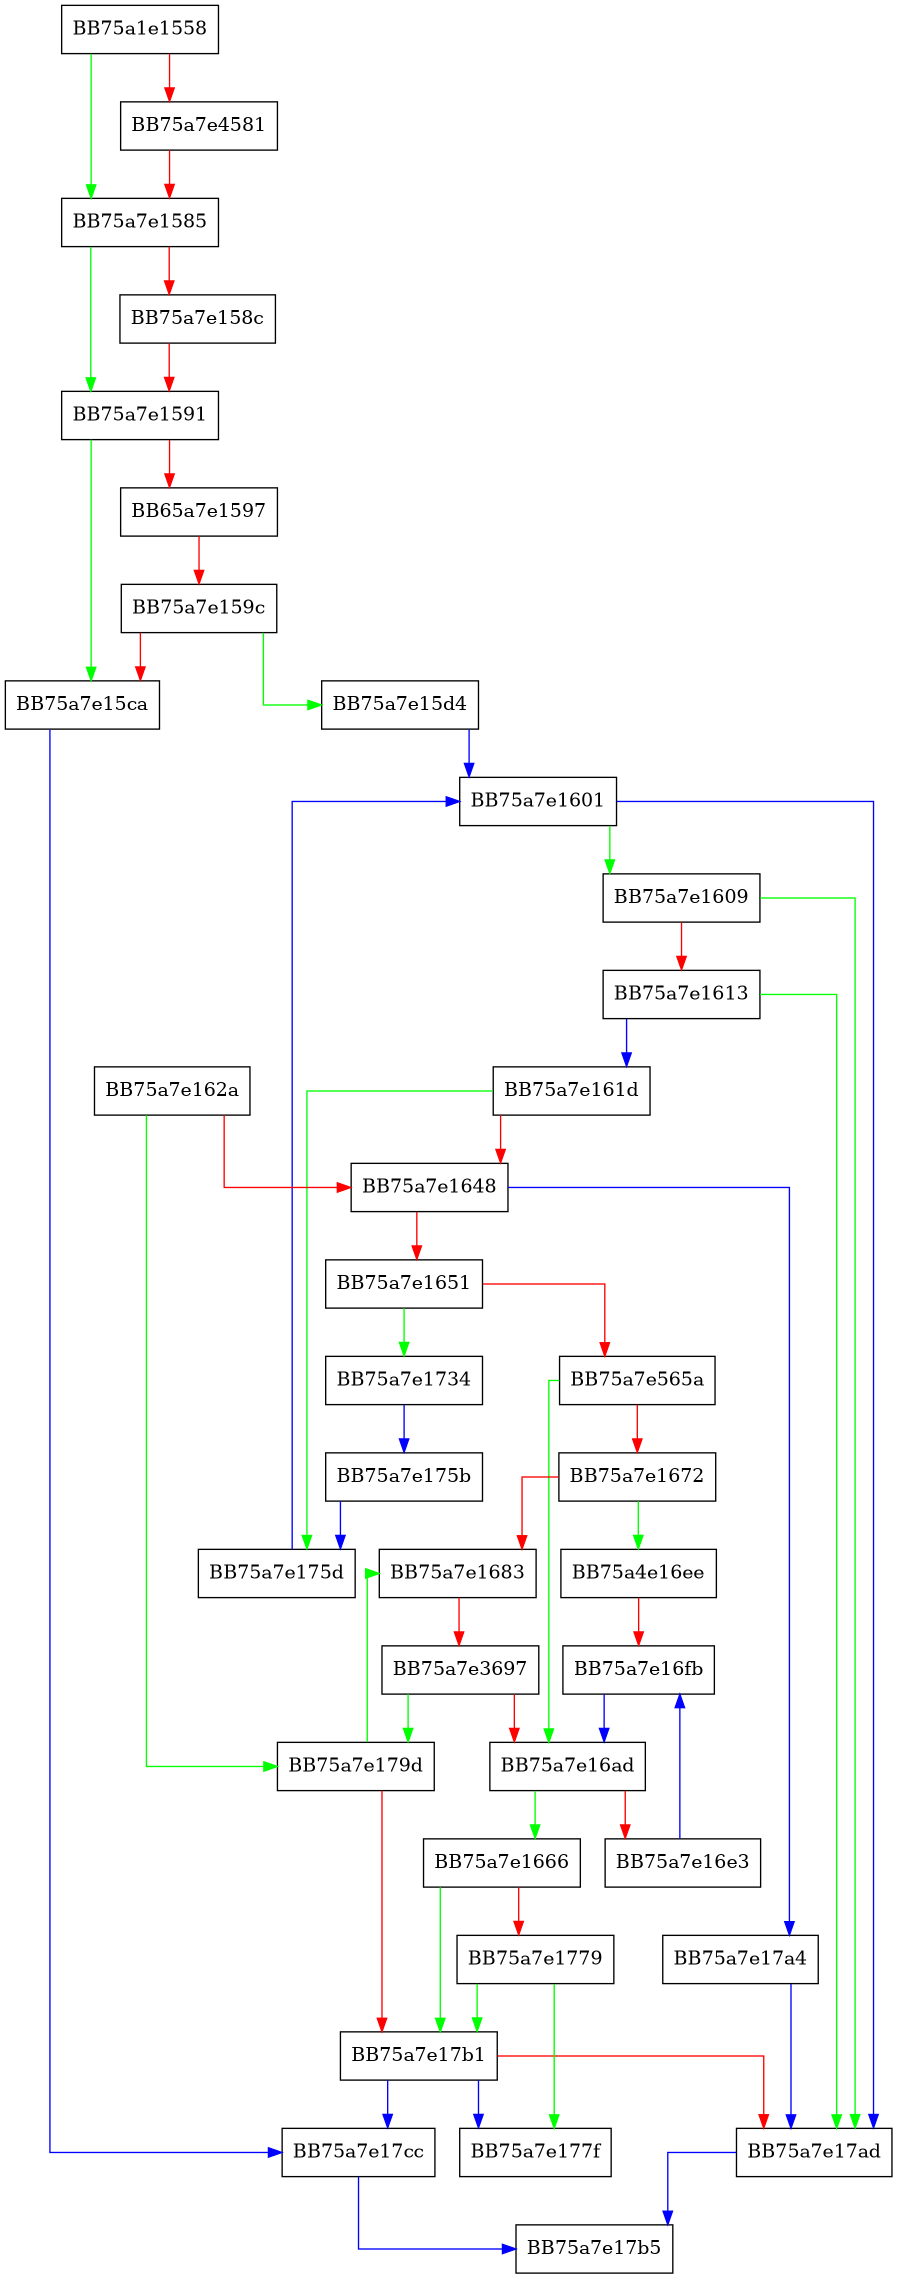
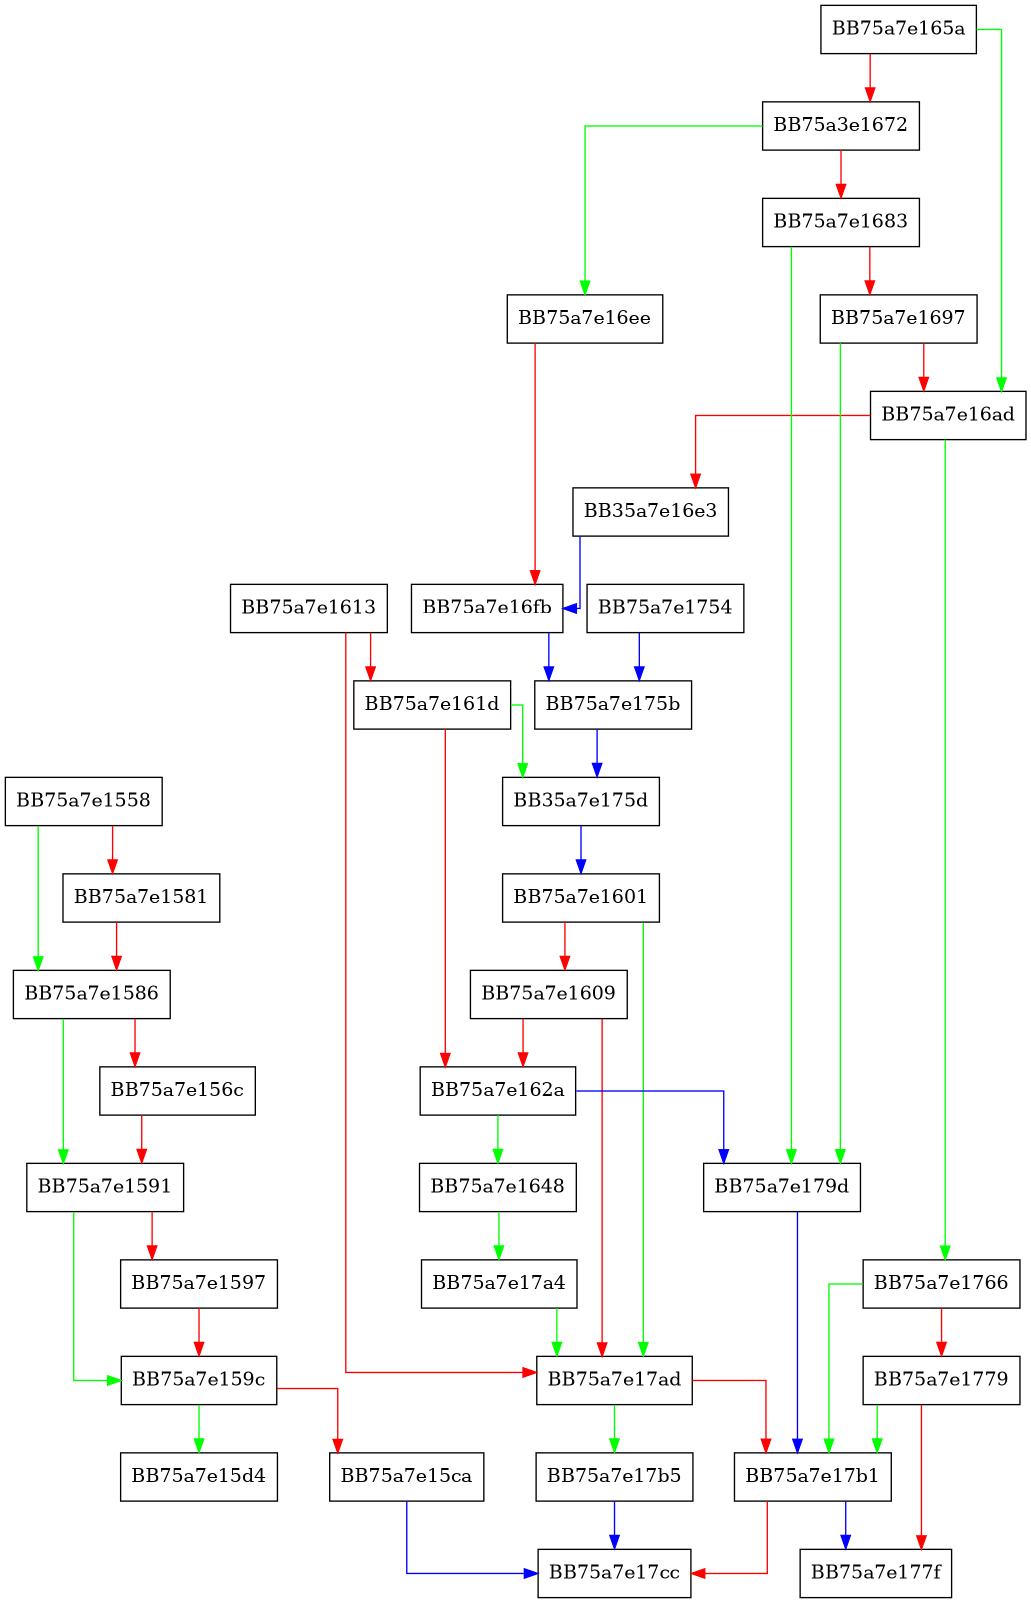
node "BB75a1e1558": label "BB75a1e1558" -> "BB75a7e1558"
node "BB75a7e4581": label "BB75a7e4581" -> "BB75a7e1581"
node "BB75a7e1585": label "BB75a7e1585" -> "BB75a7e1586"
node "BB75a7e158c": label "BB75a7e158c" -> "BB75a7e156c"
node "BB65a7e1597": label "BB65a7e1597" -> "BB75a7e1597"
edge "BB75a7e1591" -> "BB75a7e15ca": now "BB75a7e1591" -> "BB75a7e159c"
edge "BB75a7e15d4" -> "BB75a7e1601": removed
edge "BB75a7e1601" -> "BB75a7e1609": color green -> red
edge "BB75a7e1609" -> "BB75a7e1613": now "BB75a7e1609" -> "BB75a7e162a"
edge "BB75a7e1613" -> "BB75a7e161d": color blue -> red
edge "BB75a7e161d" -> "BB75a7e1648": now "BB75a7e161d" -> "BB75a7e162a"
edge "BB75a7e162a" -> "BB75a7e1648": color red -> green
node "BB75a7e1651": removed
edge "BB75a7e1601" -> "BB75a7e17ad": color blue -> green
node "BB75a7e1734": label "BB75a7e1734" -> "BB75a7e1754"
node "BB75a7e565a": label "BB75a7e565a" -> "BB75a7e165a"
edge "BB75a7e1648" -> "BB75a7e17a4": color blue -> green
edge "BB75a7e1609" -> "BB75a7e17ad": color green -> red
node "BB75a7e1672": label "BB75a7e1672" -> "BB75a3e1672"
edge "BB75a7e162a" -> "BB75a7e179d": color green -> blue
edge "BB75a7e1613" -> "BB75a7e17ad": color green -> red
node "BB75a7e175d": label "BB75a7e175d" -> "BB35a7e175d"
node "BB75a4e16ee": label "BB75a4e16ee" -> "BB75a7e16ee"
edge "BB75a7e179d" -> "BB75a7e1683": reversed
node "BB75a7e3697": label "BB75a7e3697" -> "BB75a7e1697"
edge "BB75a7e16fb" -> "BB75a7e16ad": now "BB75a7e16fb" -> "BB75a7e175b"
node "BB75a7e1666": label "BB75a7e1666" -> "BB75a7e1766"
node "BB75a7e16e3": label "BB75a7e16e3" -> "BB35a7e16e3"
edge "BB75a7e179d" -> "BB75a7e17b1": color red -> blue
edge "BB75a7e1779" -> "BB75a7e177f": color green -> red
edge "BB75a7e17a4" -> "BB75a7e17ad": color blue -> green
edge "BB75a7e17b1" -> "BB75a7e17ad": reversed
edge "BB75a7e17b1" -> "BB75a7e17cc": color blue -> red
edge "BB75a7e17ad" -> "BB75a7e17b5": color blue -> green
edge "BB75a7e17cc" -> "BB75a7e17b5": reversed
